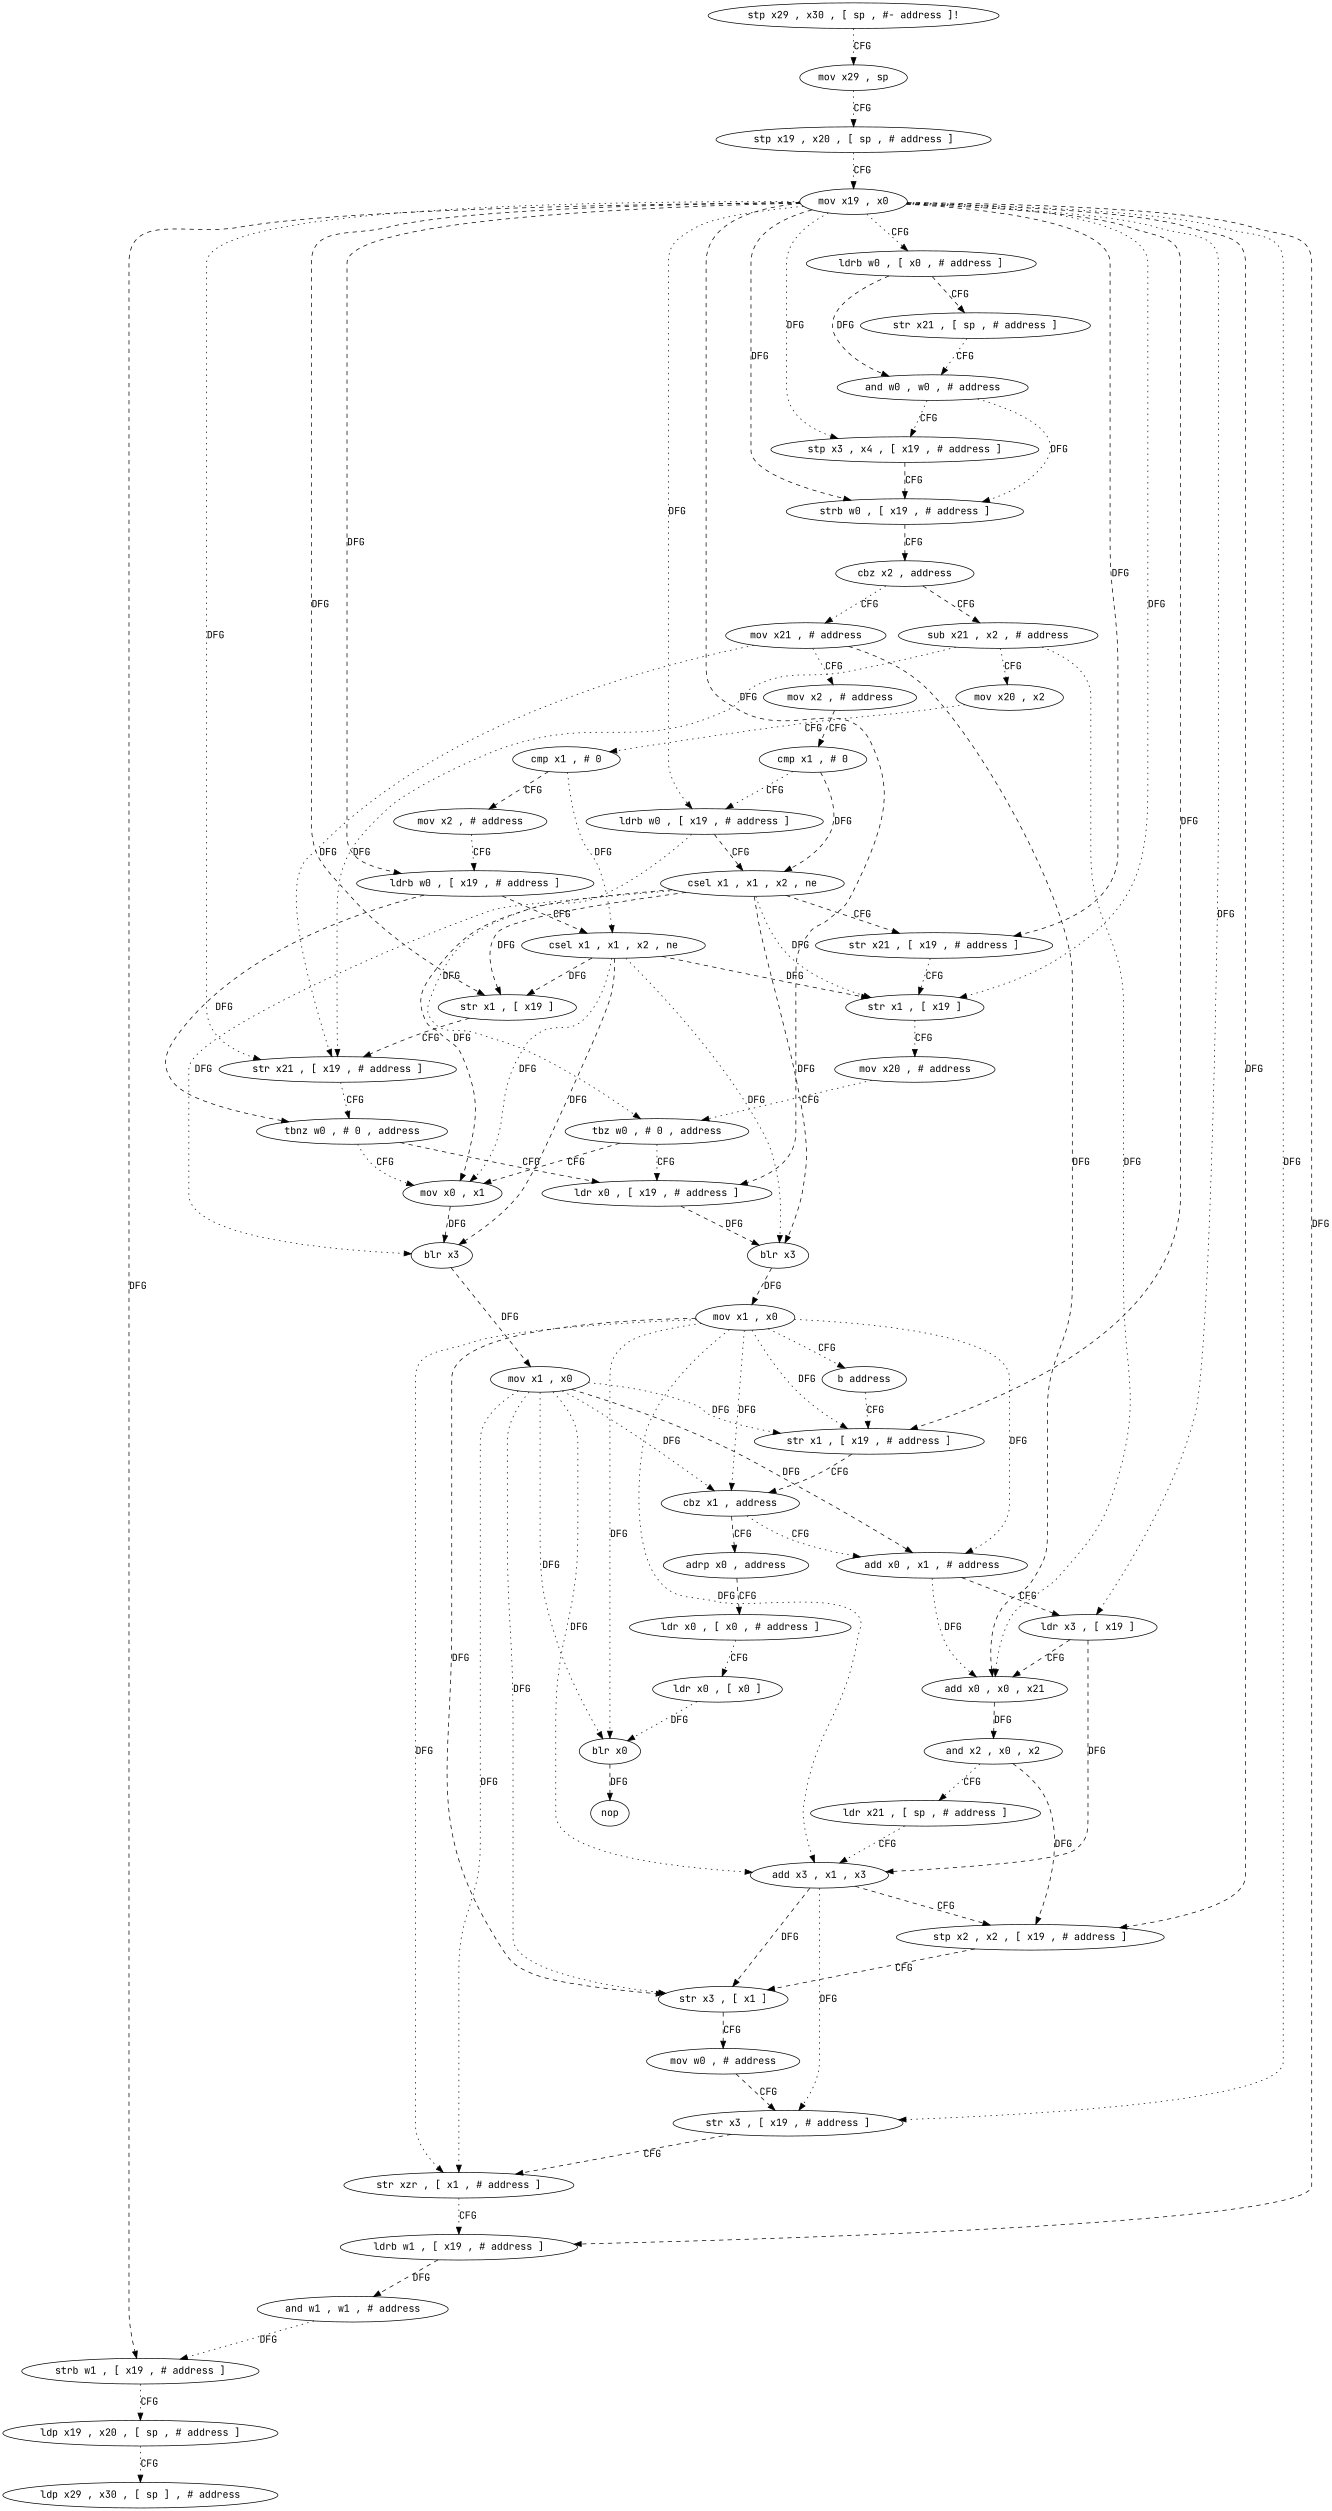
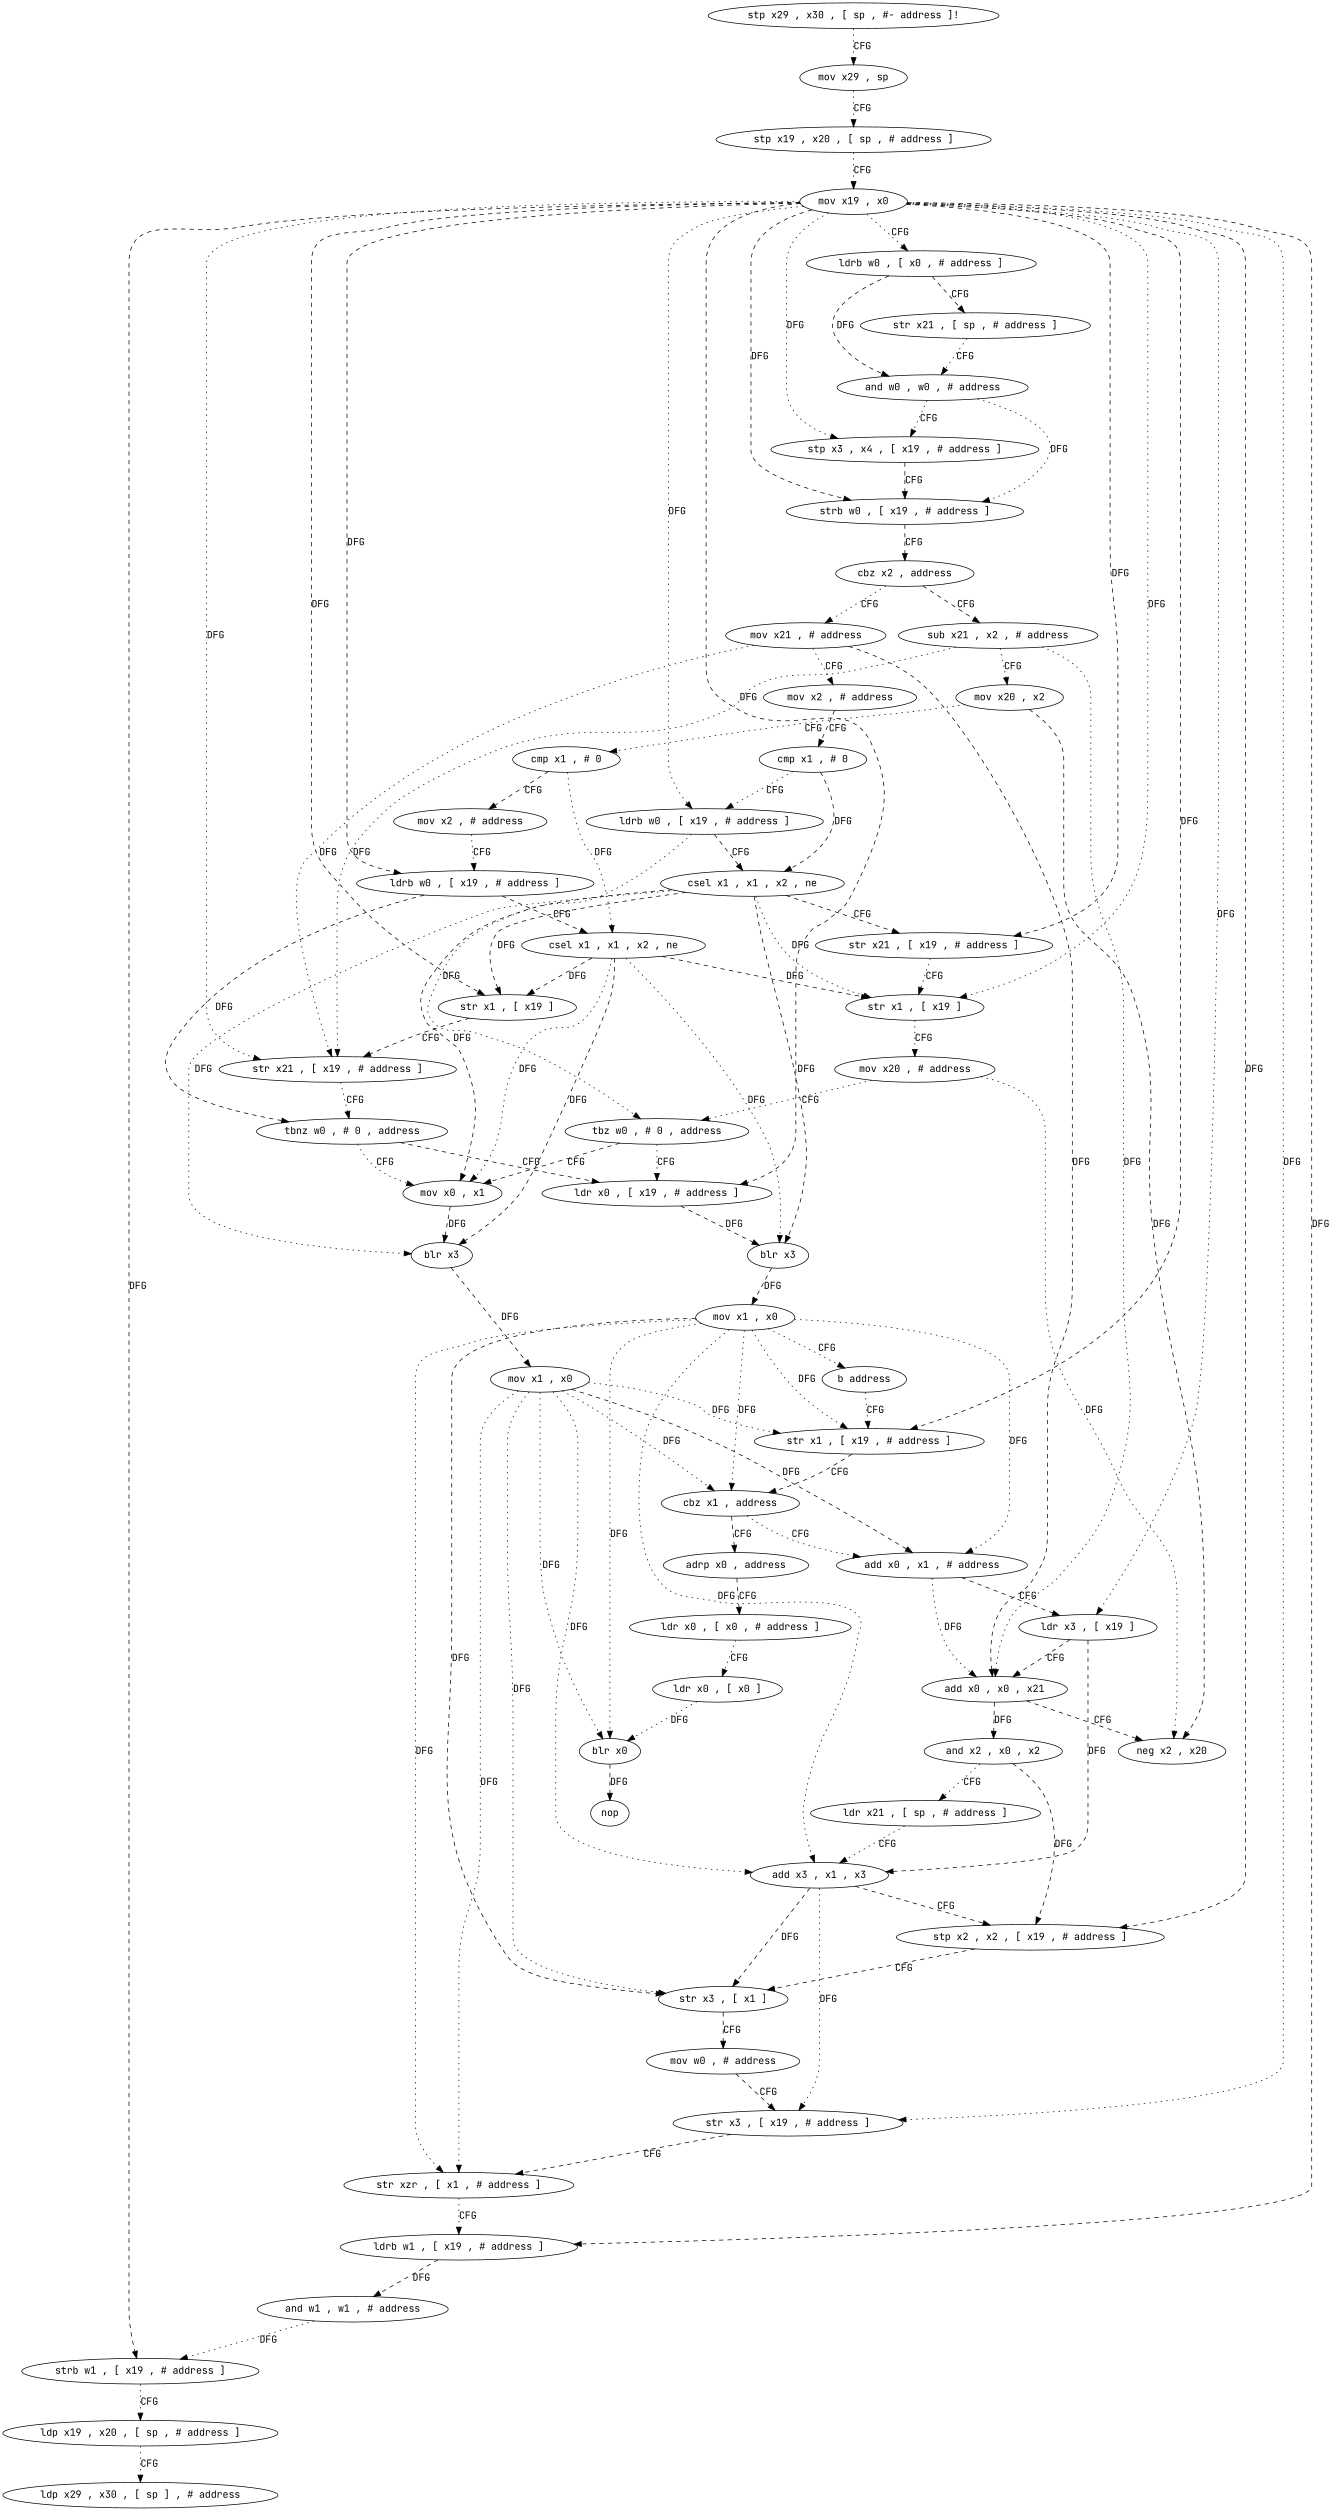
node "neg x2 , x20": added
